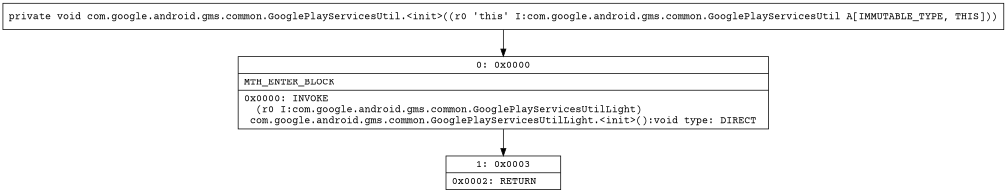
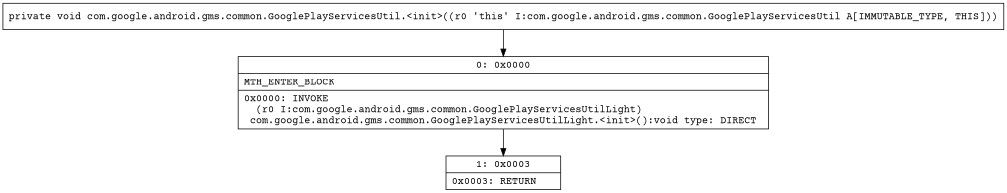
node "1: 0x0003": text "0x0002: RETURN" -> "0x0003: RETURN"
